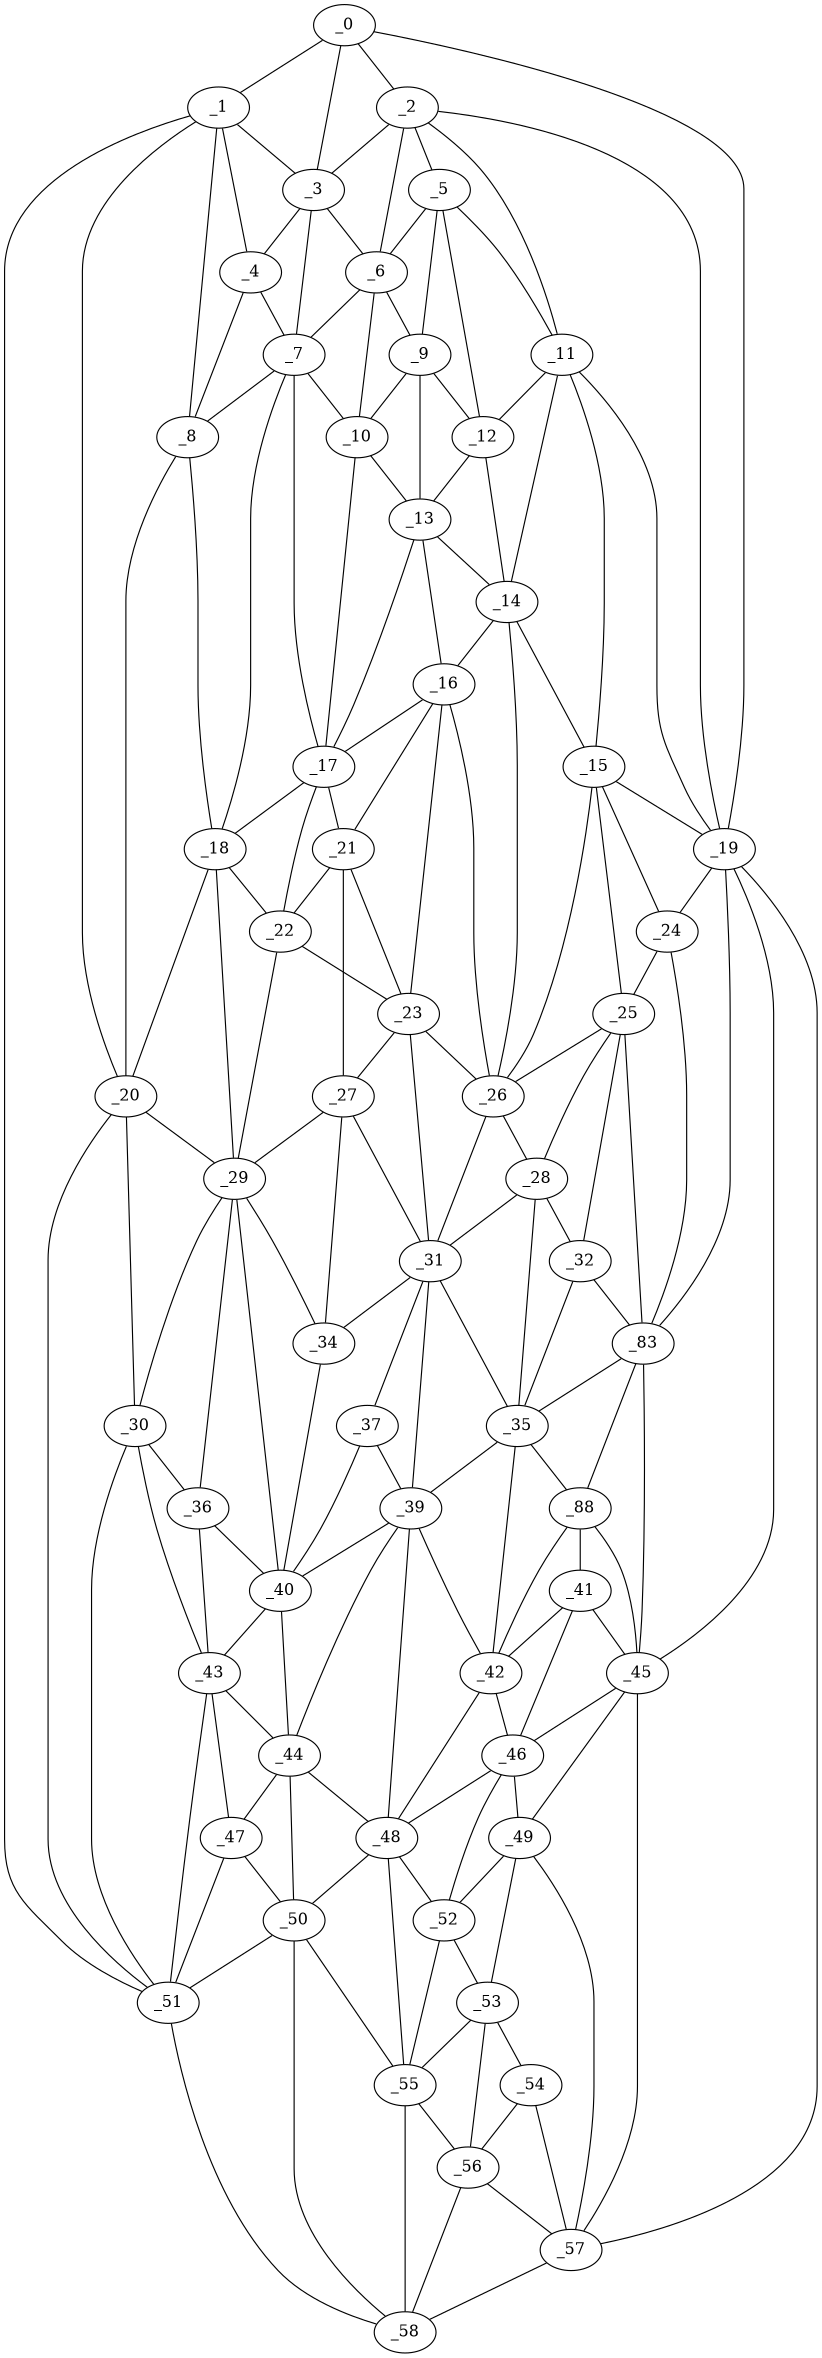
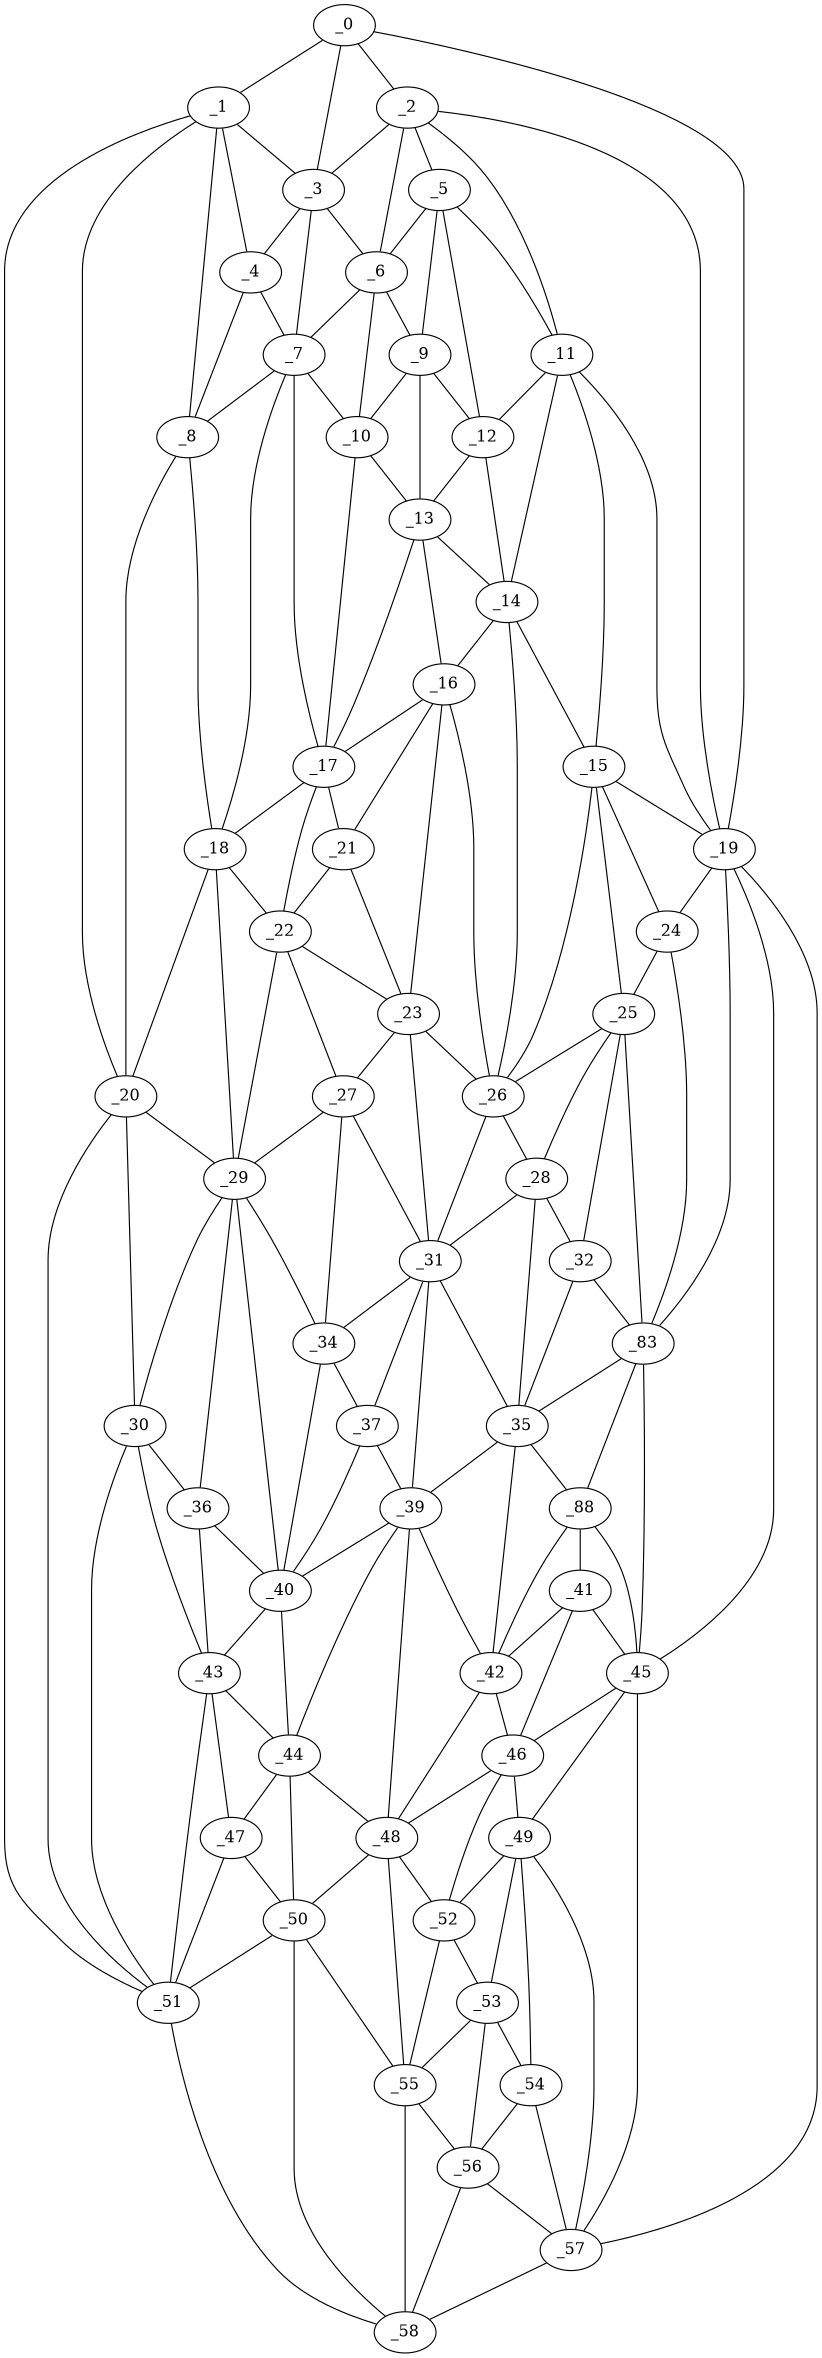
edge "_21" -- "_27": now "_22" -- "_27"
edge "_34" -- "_37": added
edge "_49" -- "_54": added
